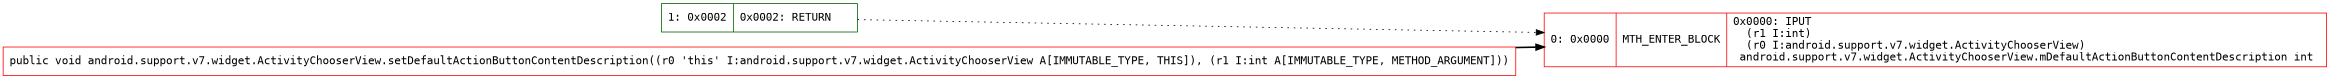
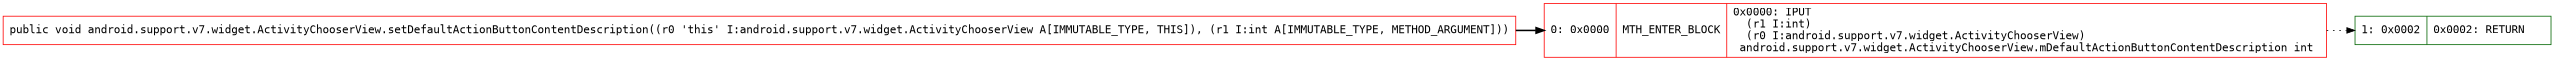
edge "1: 0x0002" -> "0: 0x0000": reversed
